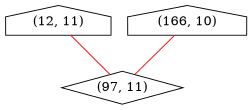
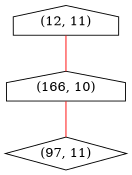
edge "(12, 11)" -- "(97, 11)": now "(12, 11)" -- "(166, 10)"
